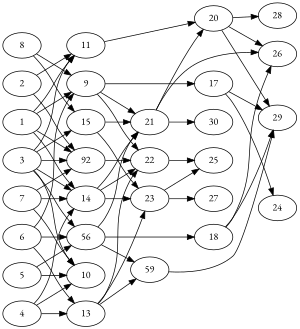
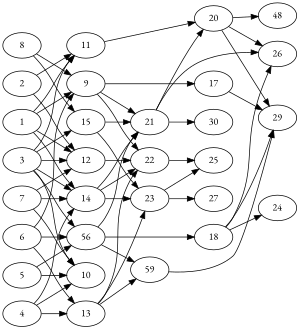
node "28": label "28" -> "48"
edge "17" -> "24": now "18" -> "24"
node "92": label "92" -> "12"
